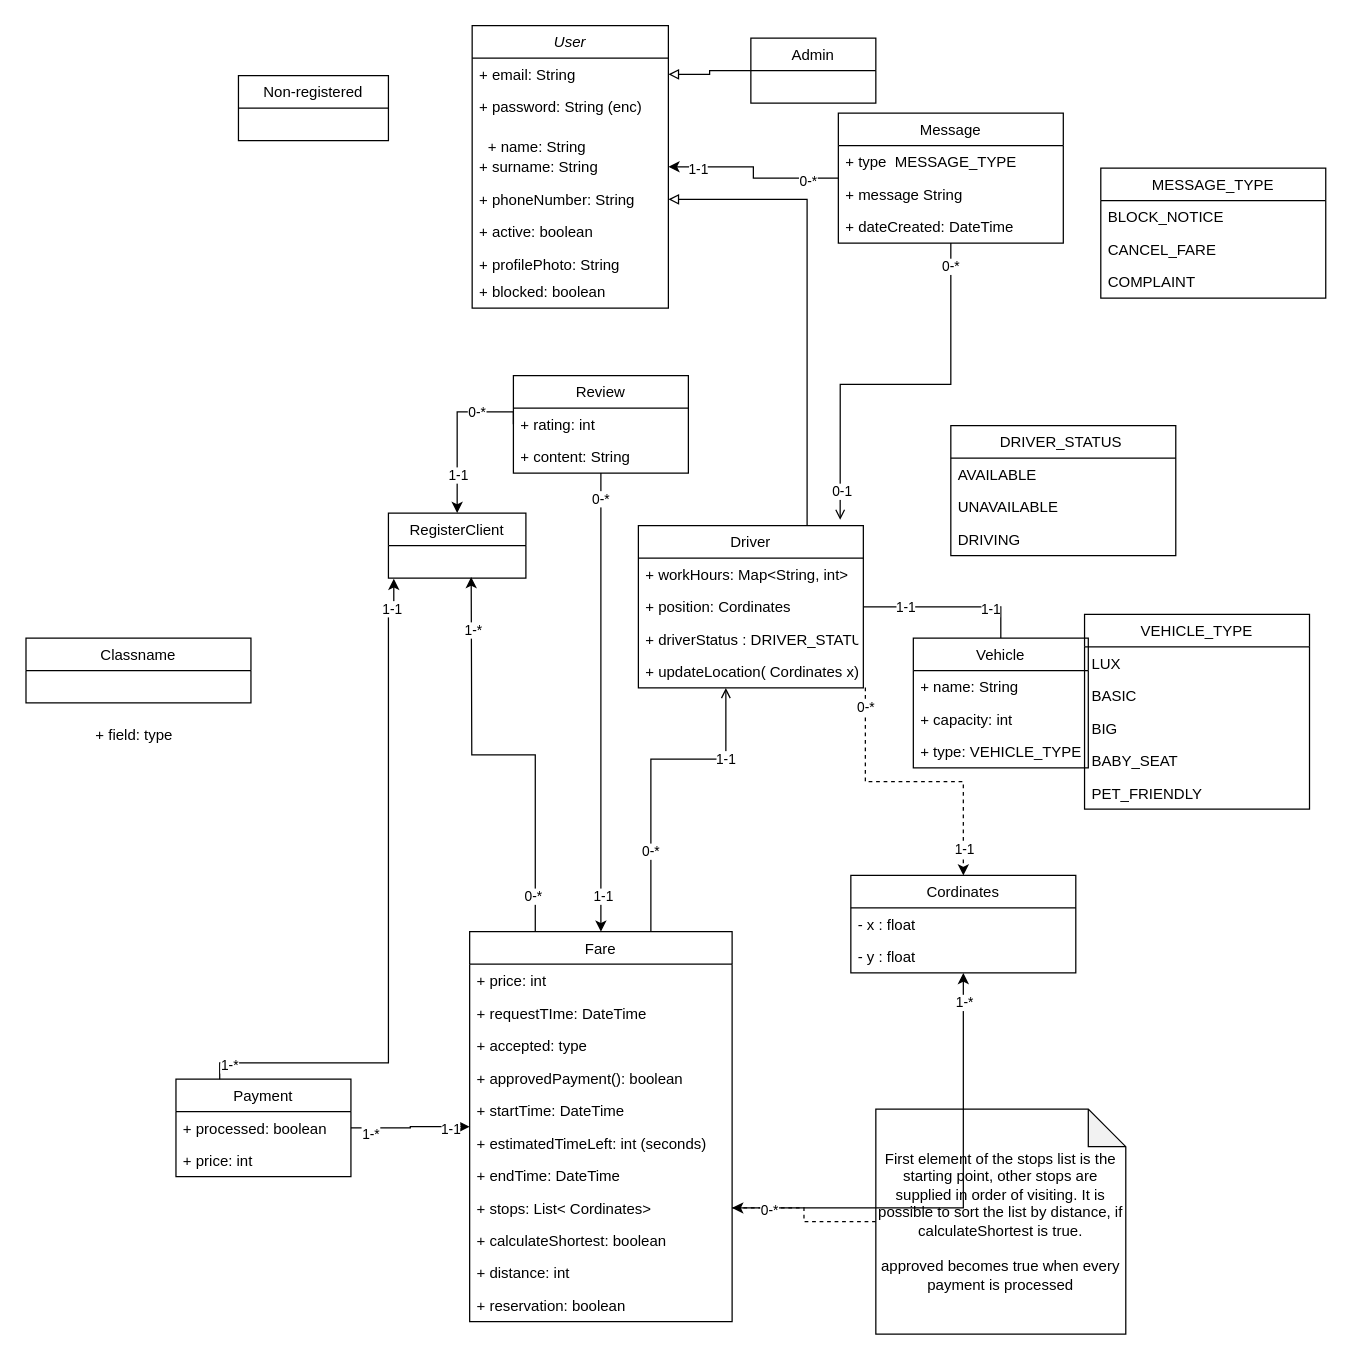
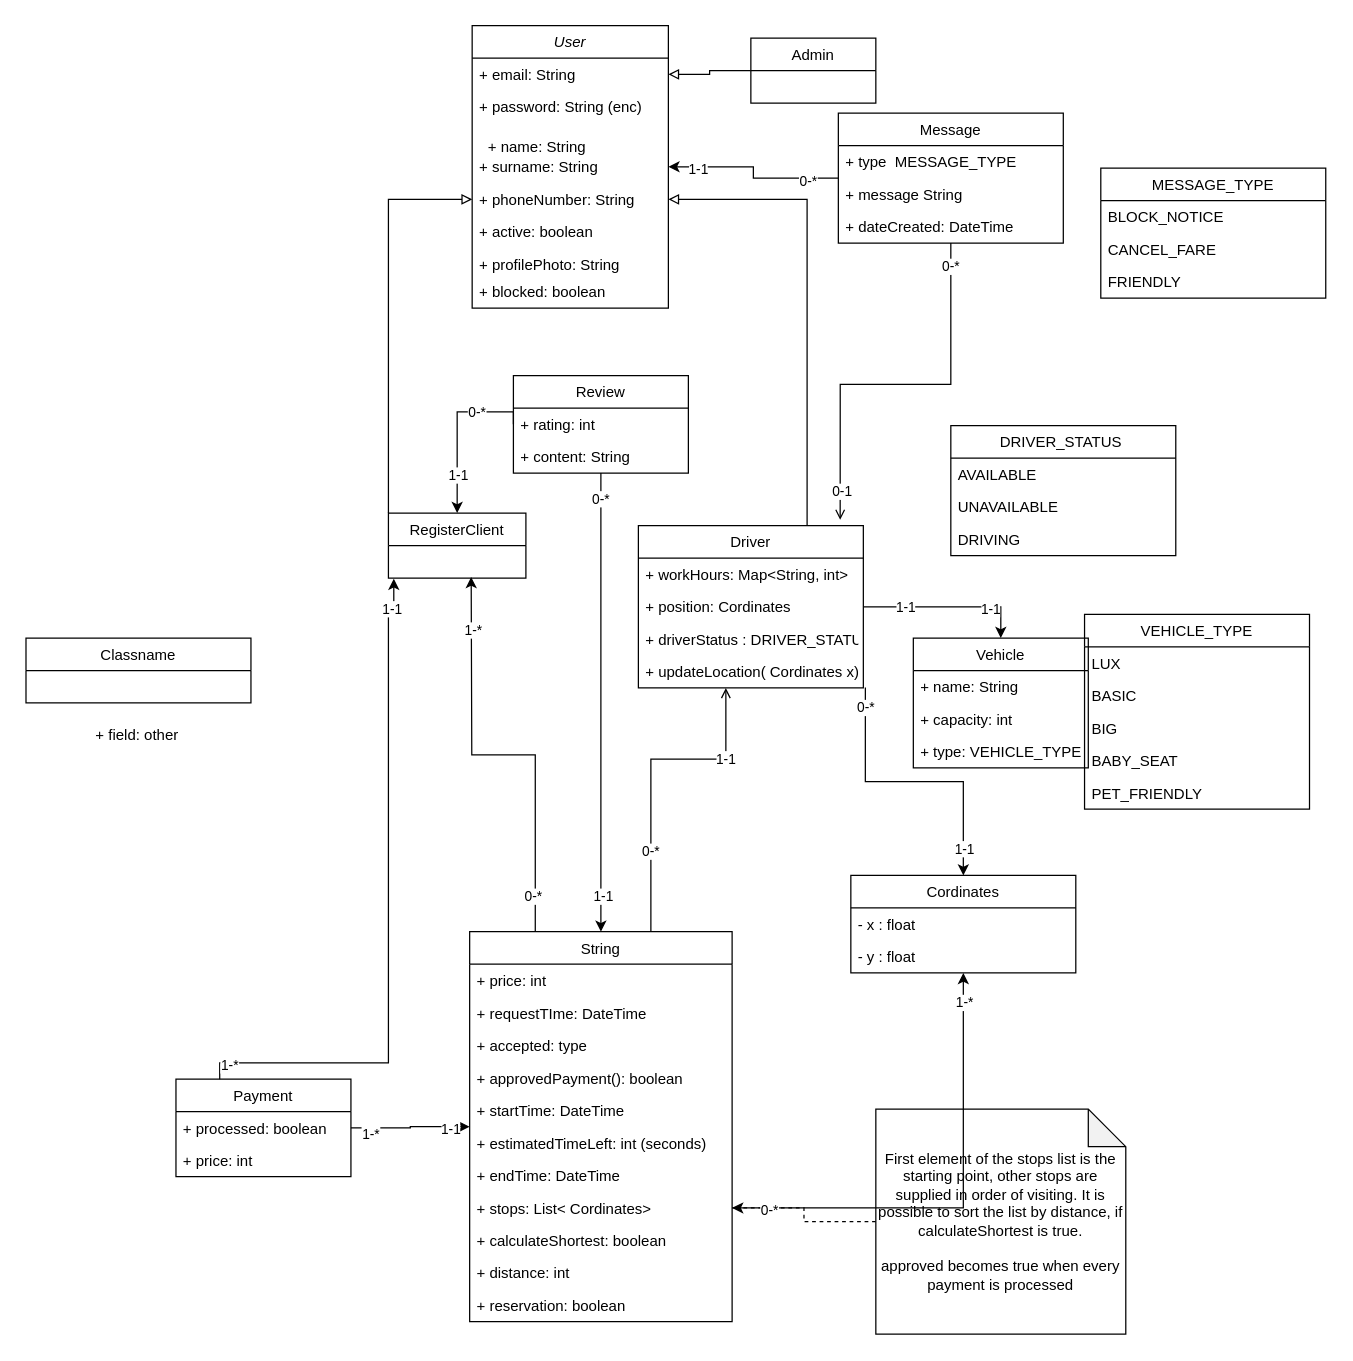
node "Non-registered": removed
node "COMPLAINT": label "COMPLAINT" -> "FRIENDLY"
edge "RegisterClient" -> "+ phoneNumber: String": added
edge "Driver" -- "Vehicle": arrowhead none -> classic
node "+ field: type": label "+ field: type" -> "+ field: other"
edge "+ updateLocation( Cordinates x)" -> "Cordinates": style dashed -> solid
node "Fare": label "Fare" -> "String"
